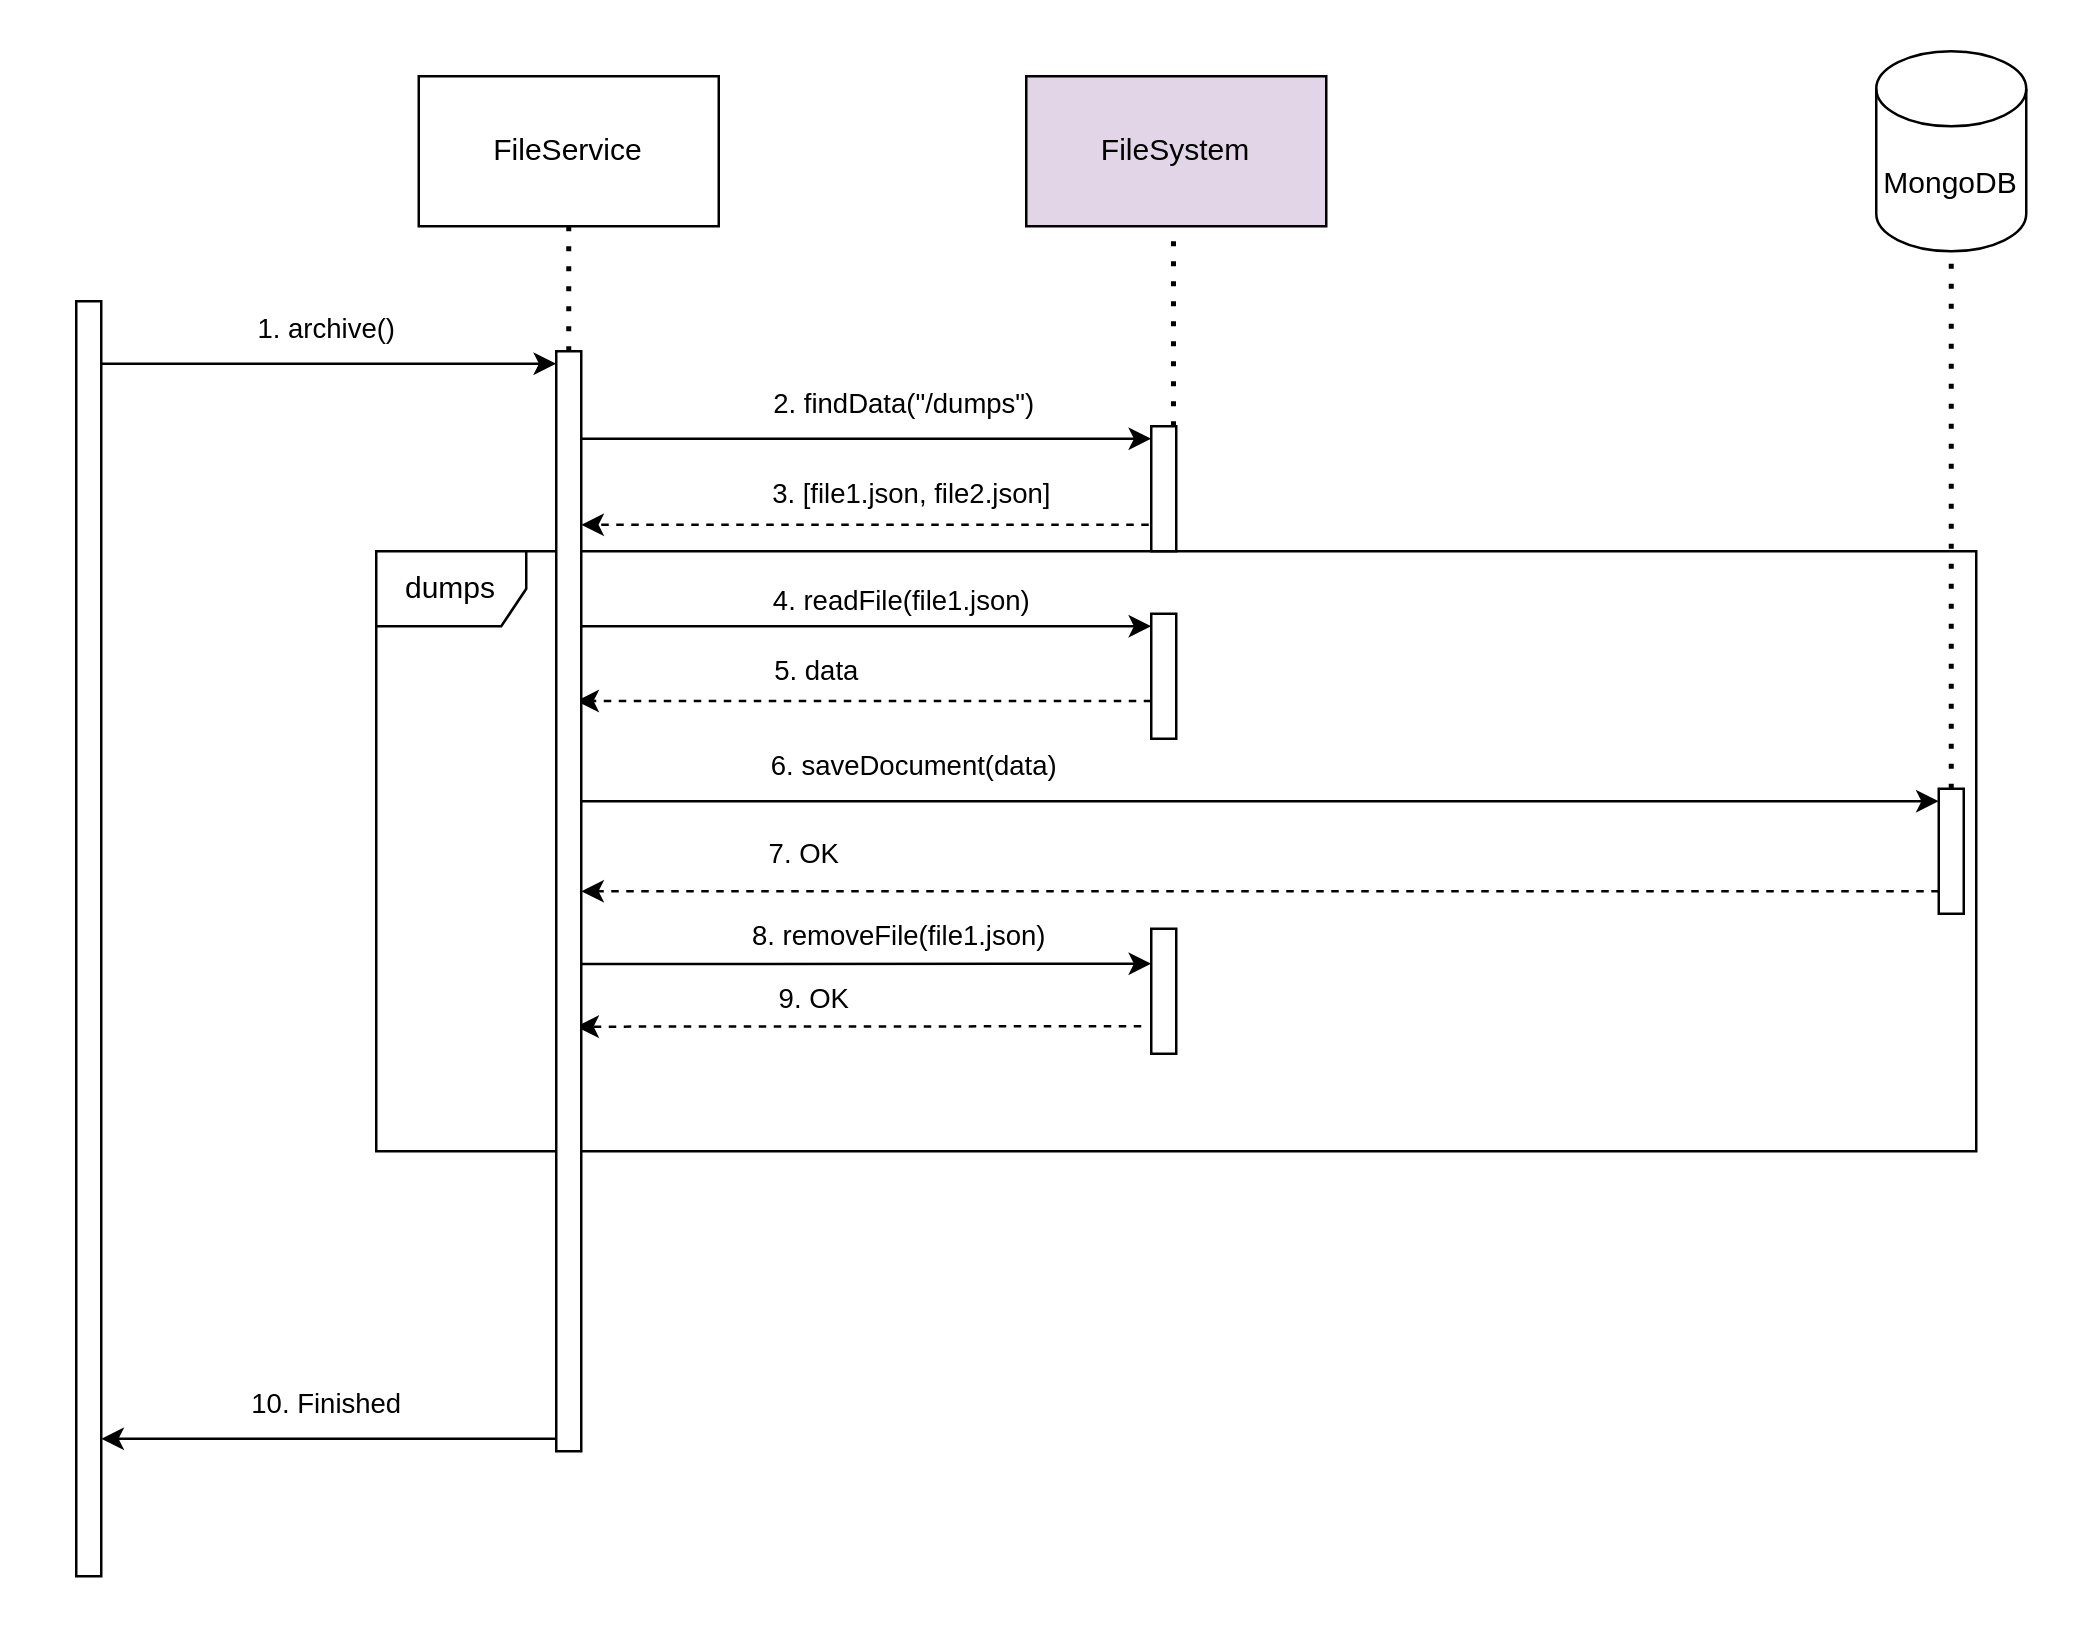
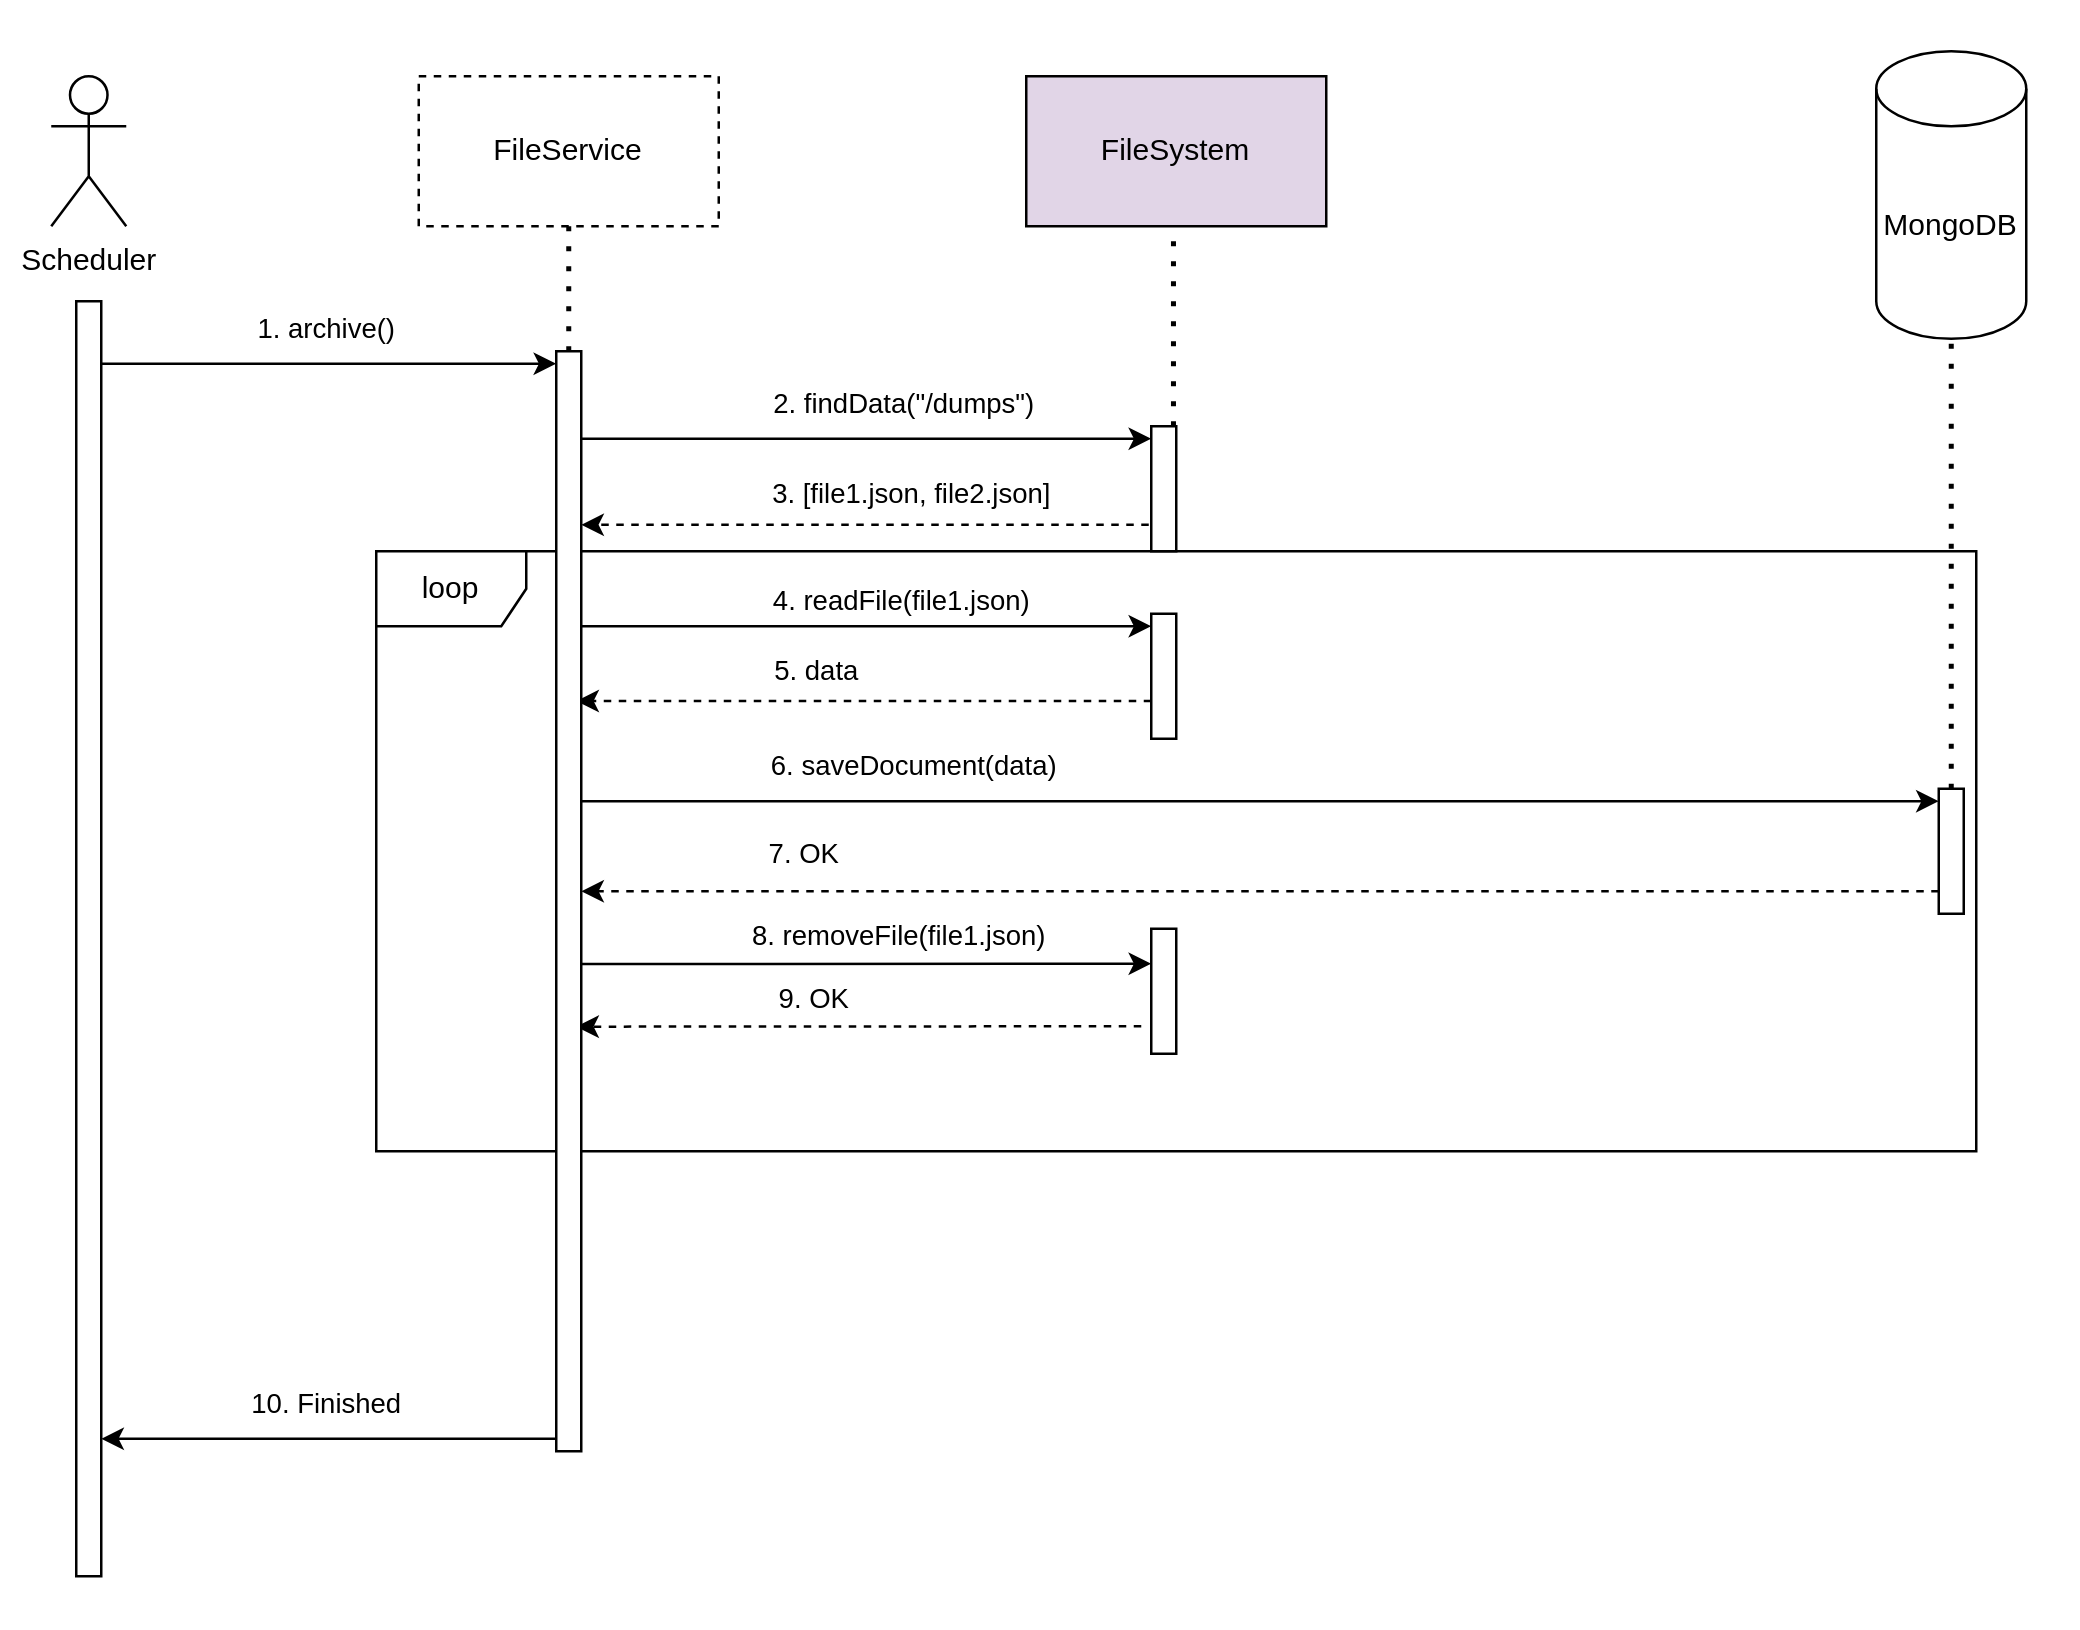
node "Scheduler": added
node "FileService": style solid -> dashed
node "MongoDB": size 150x200 -> 150x288
node "dumps": label "dumps" -> "loop"
